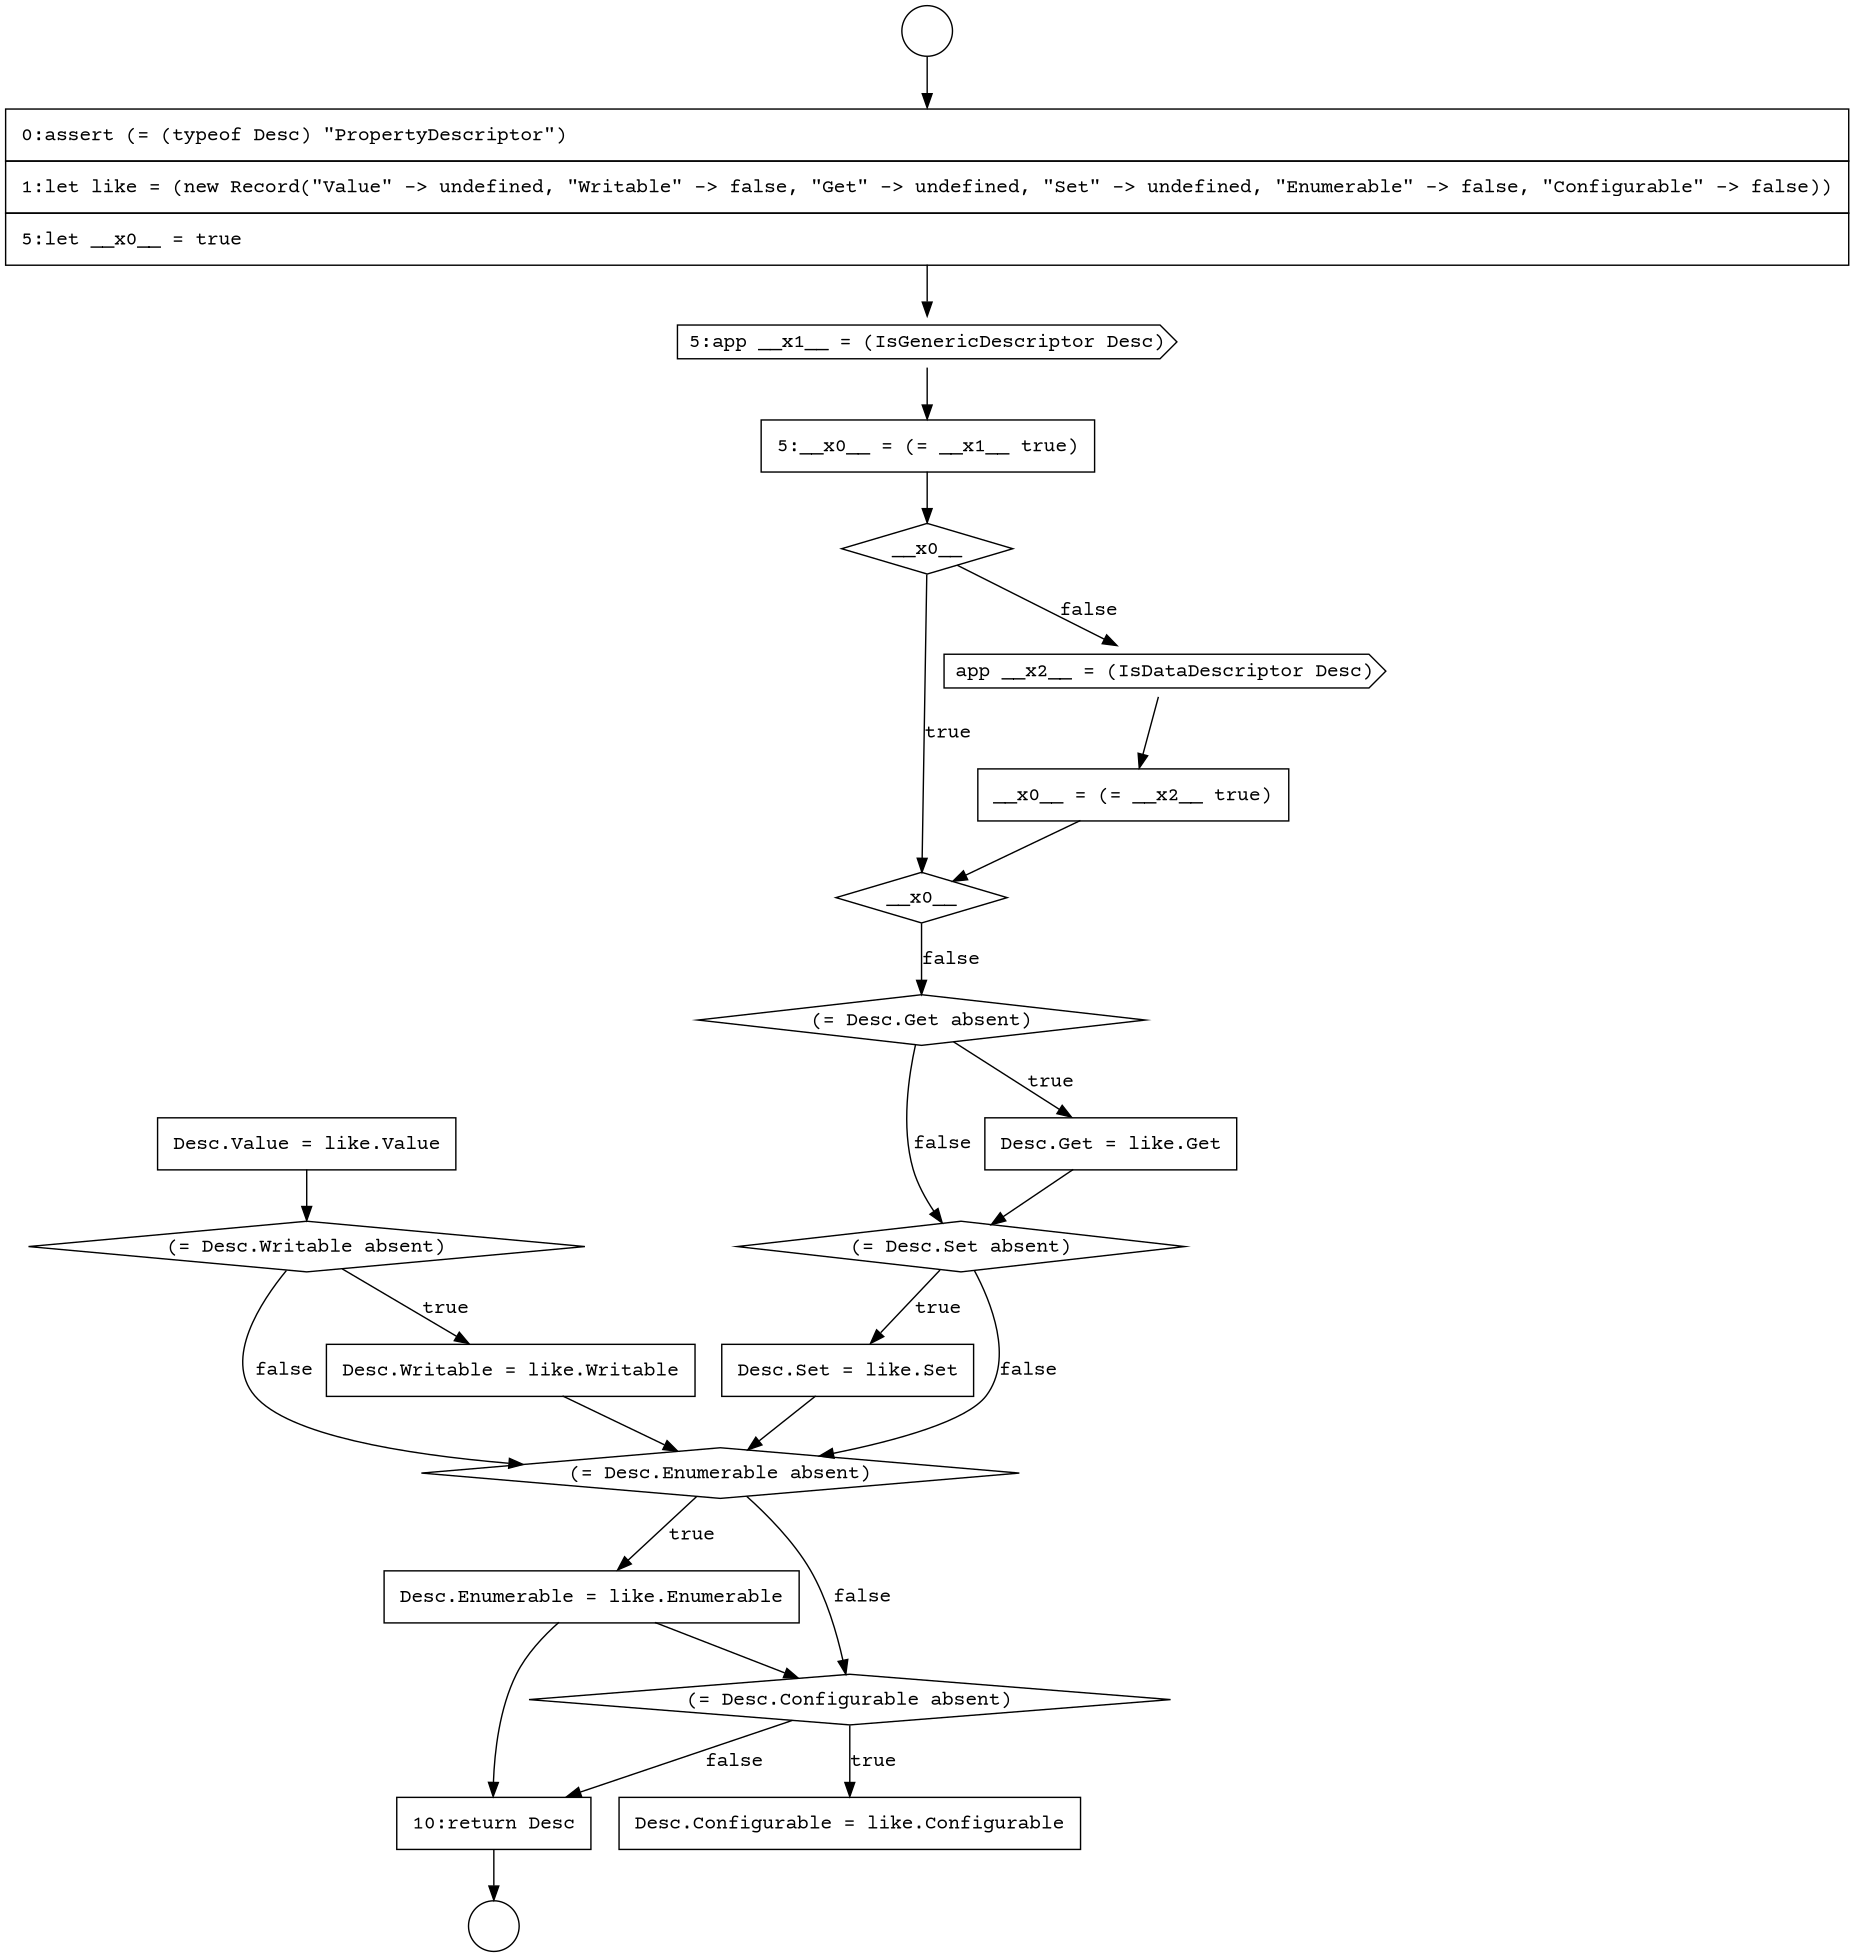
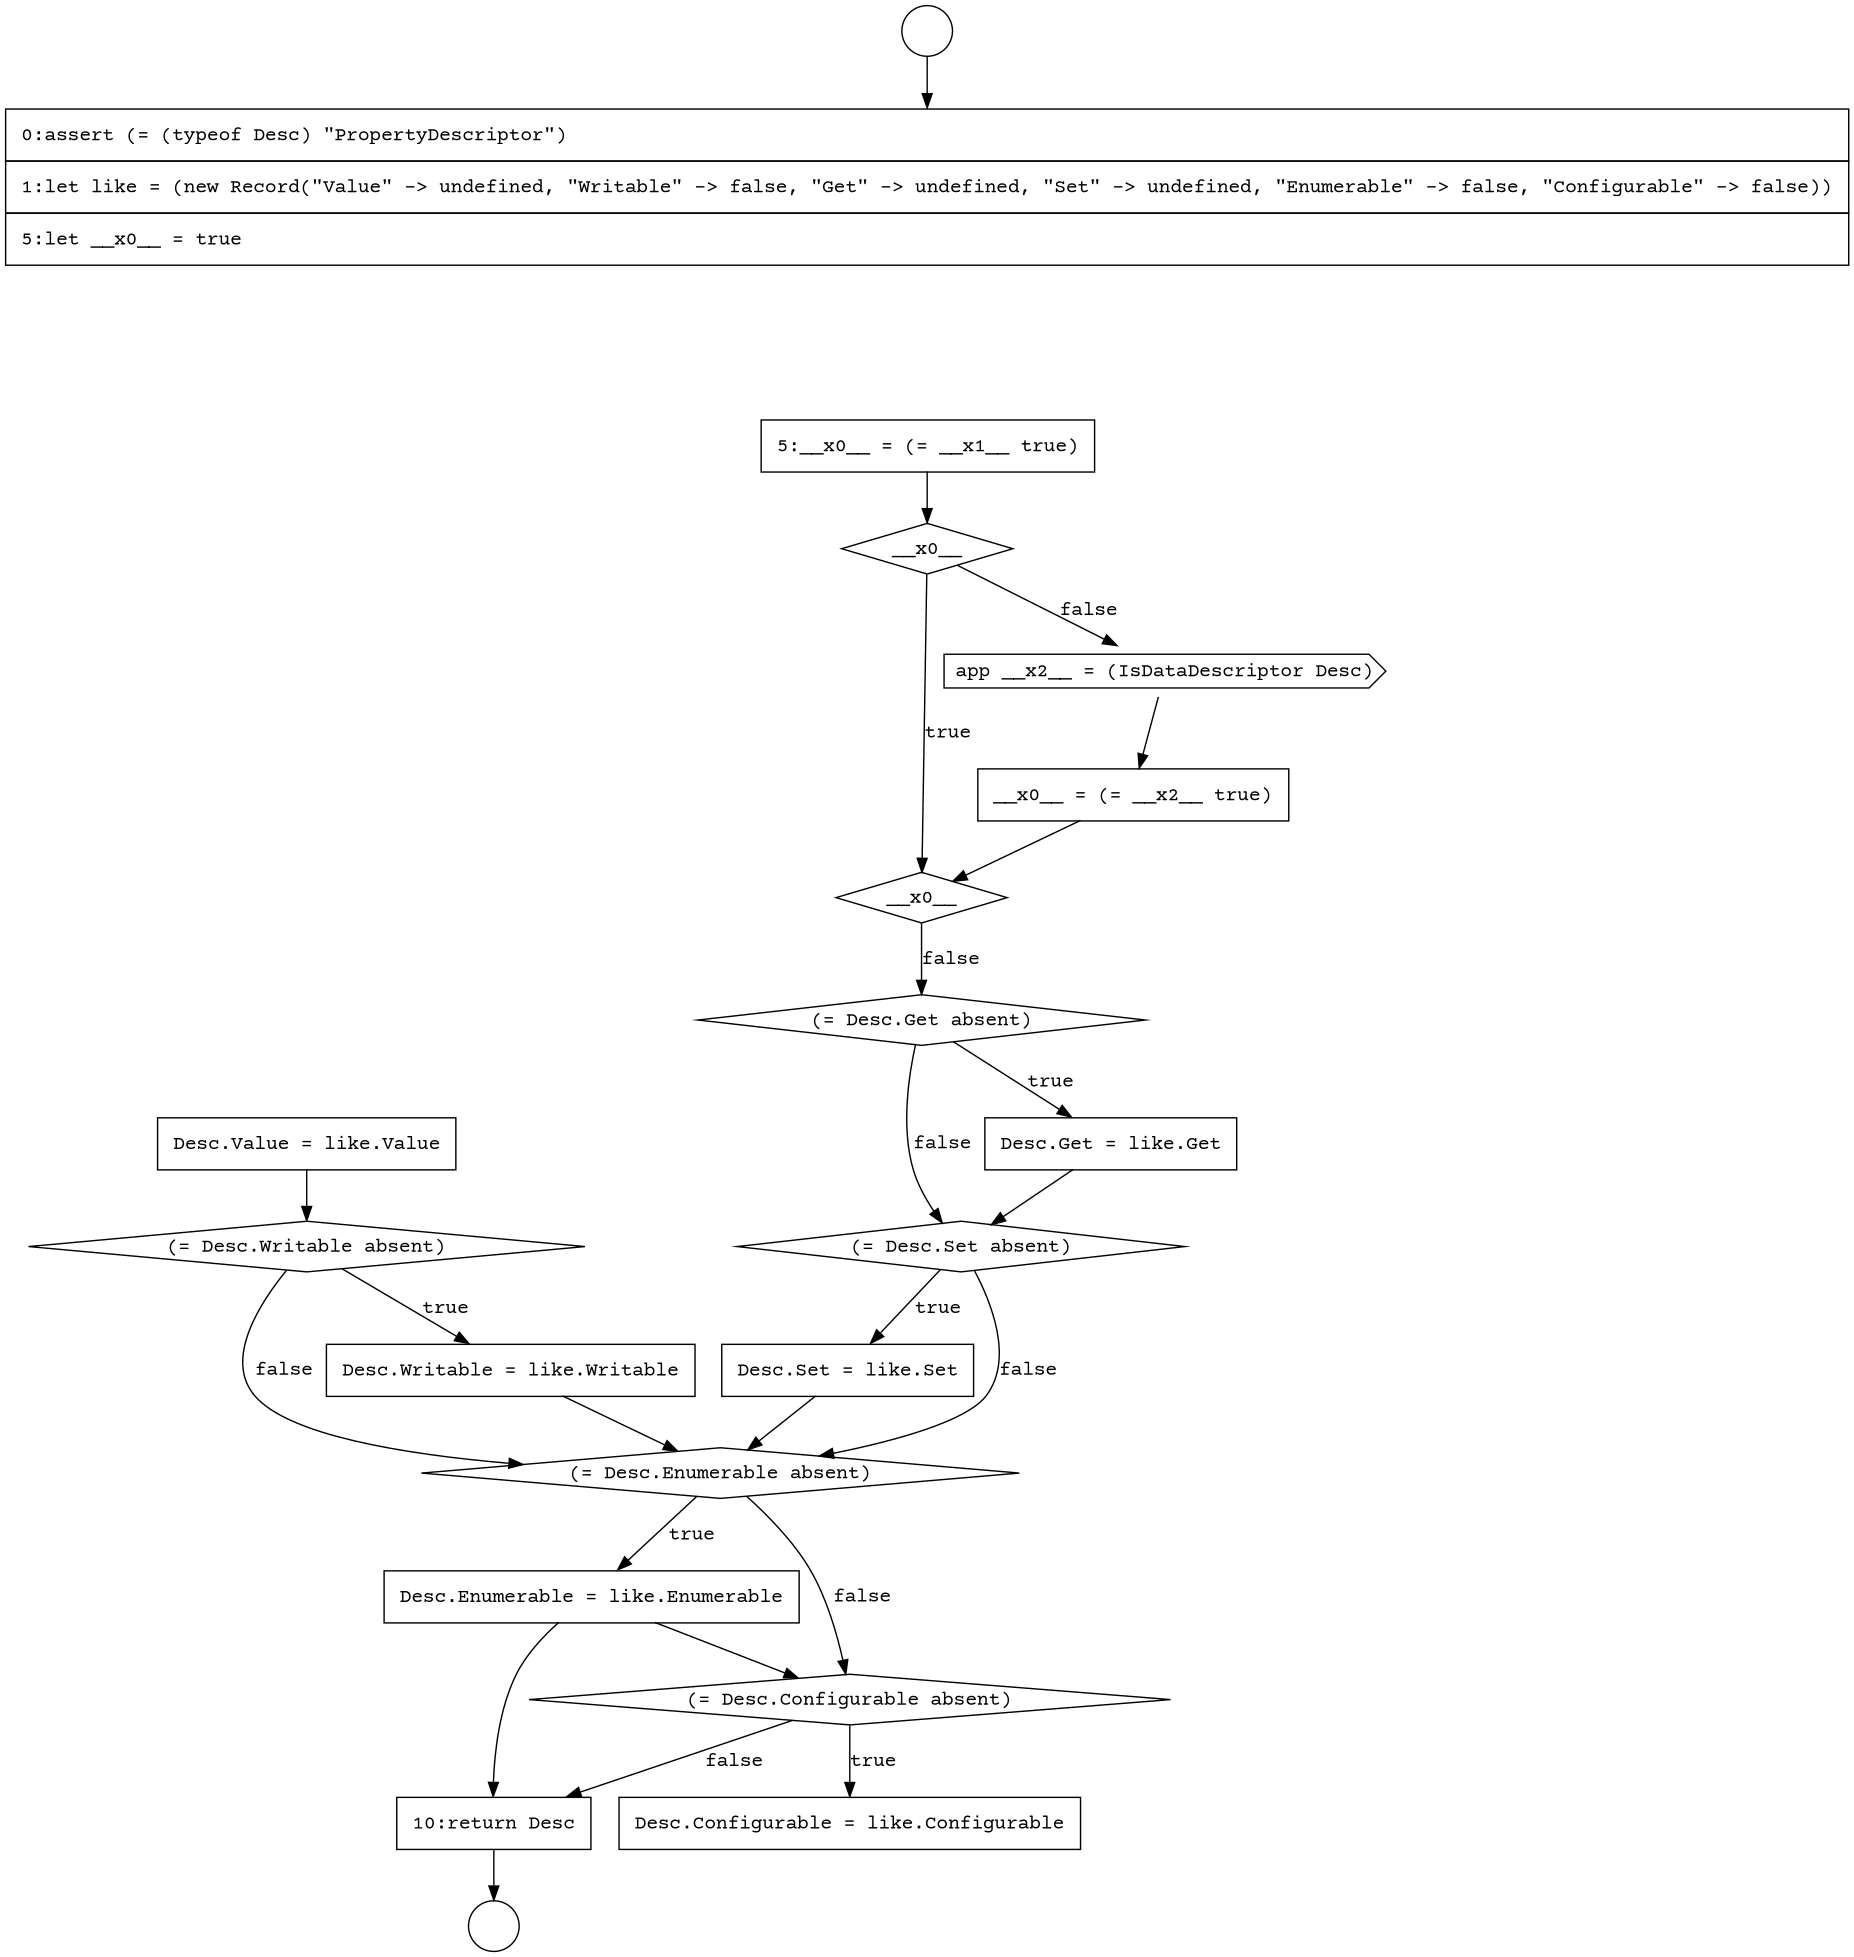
node "5:app __x1__ = (IsGenericDescriptor Desc)": removed
